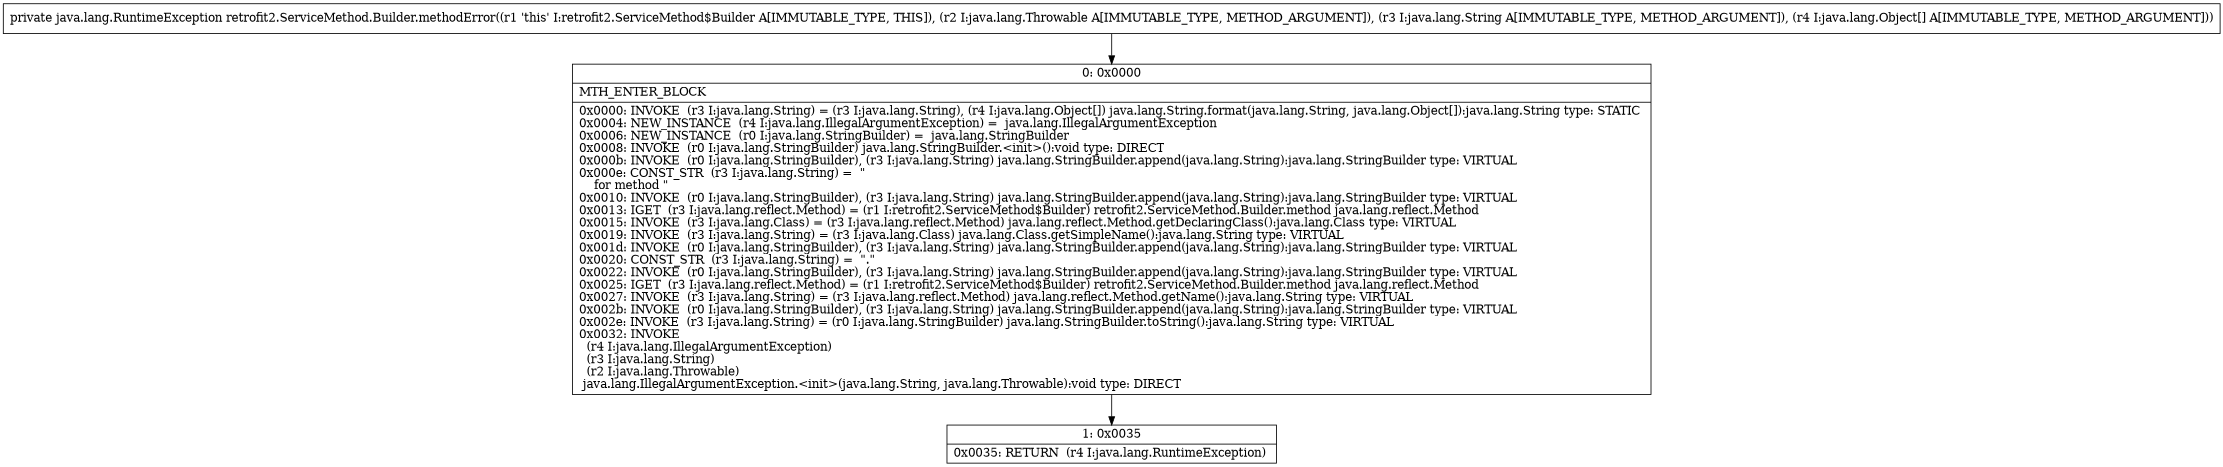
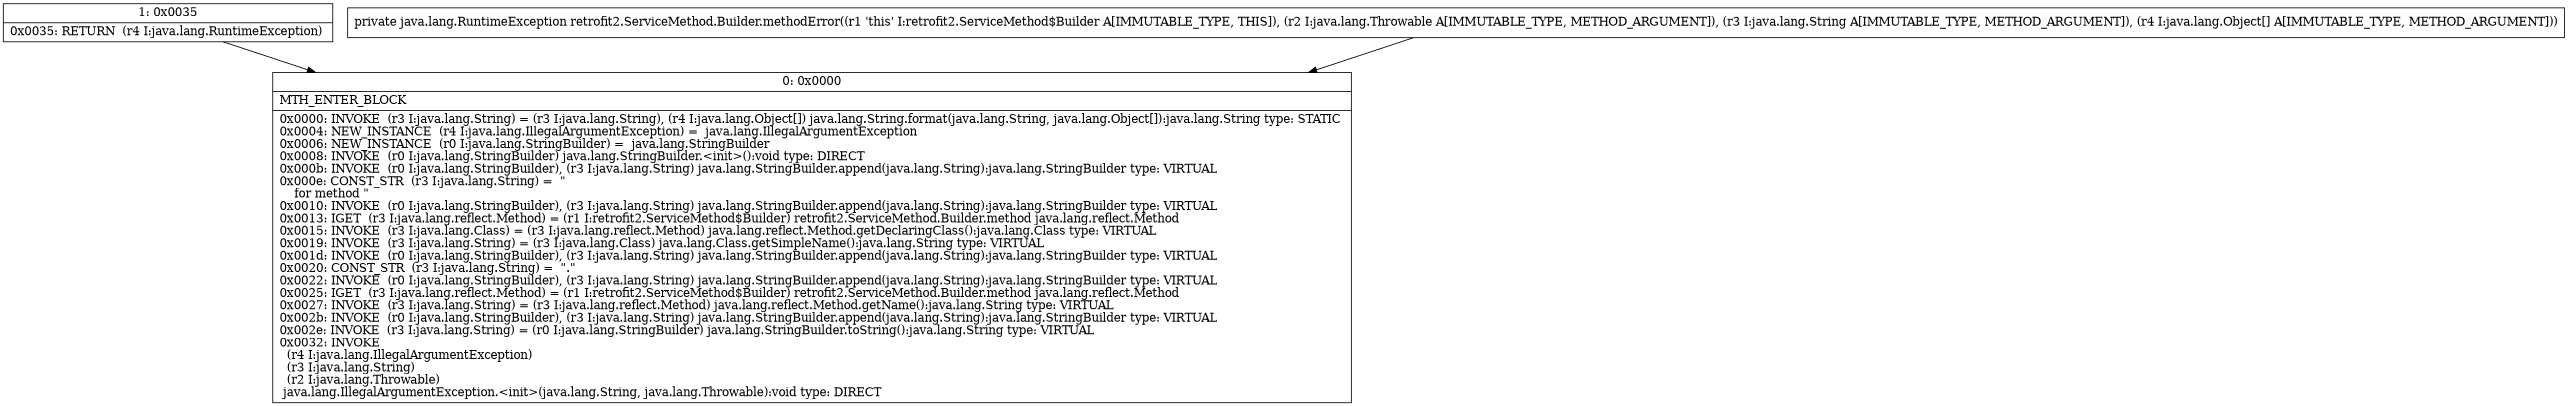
edge "0: 0x0000" -> "1: 0x0035": reversed
